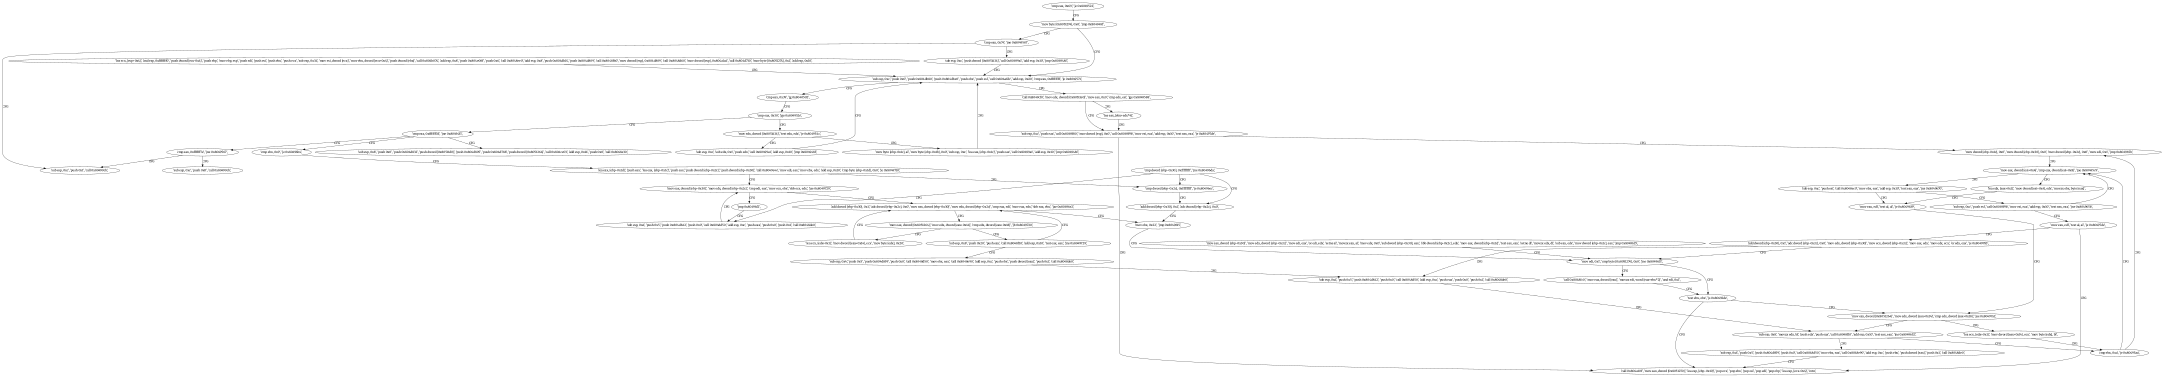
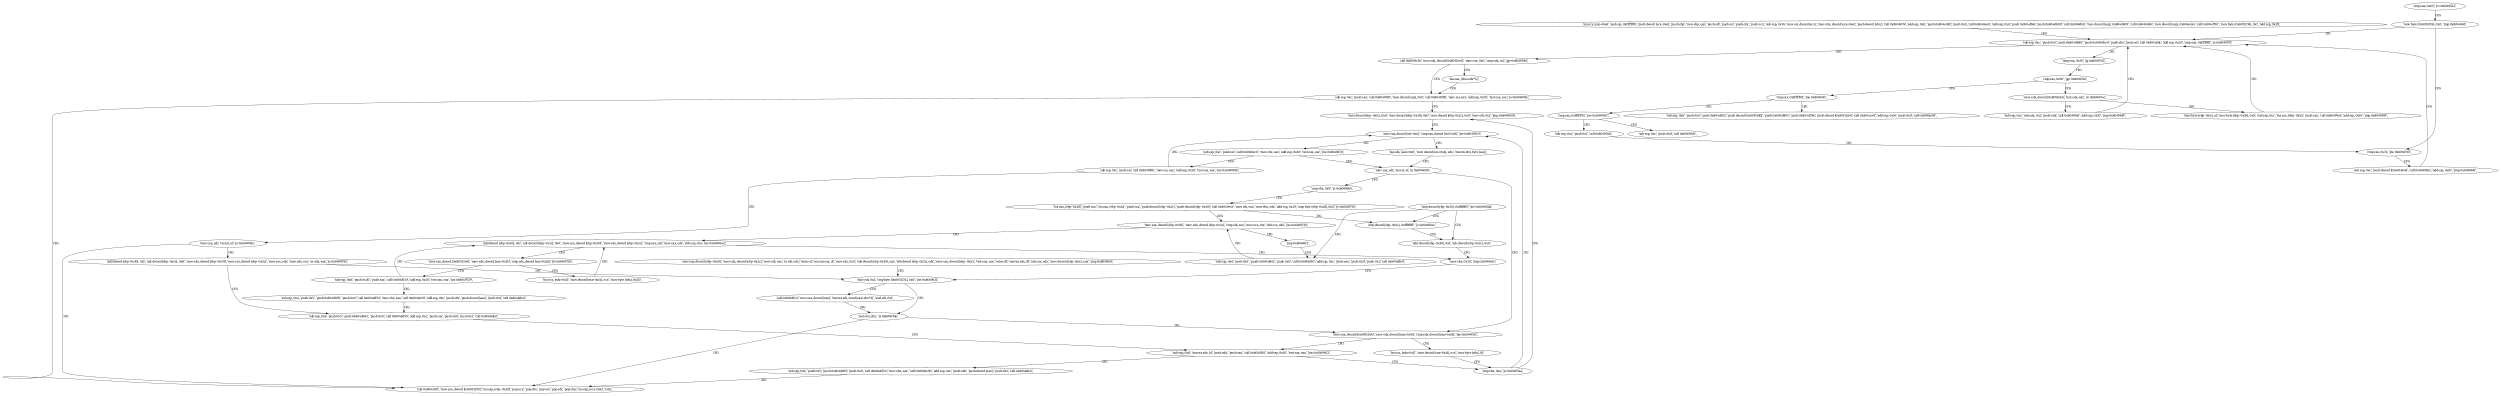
edge "'cmp eax, 0x74', 'jne 0x8049567'," -> "'sub esp, 0xc', 'push 0x1', 'call 0x80490cb',": reversed
node "'cmp eax, 0x39', 'jg 0x8040502',": label "'cmp eax, 0x39', 'jg 0x8040502'," -> "'cmp eax, 0x39', 'jg 0x8049502',"
edge "'cmp eax, 0xffffff7d', 'jne 0x80494f1'," -> "'cmp ebx, 0x9', 'je 0x80496b4',": now "'mov eax, edi', 'test al, al', 'je 0x8049639'," -> "'cmp ebx, 0x9', 'je 0x80496b4',"
node "'mov ebx, 0x22', 'jmp 0x8049615',": label "'mov ebx, 0x22', 'jmp 0x8049615'," -> "'mov ebx, 0x20', 'jmp 0x8049615',"
node "'test ebx, ebx', 'js 0x80492de',": label "'test ebx, ebx', 'js 0x80492de'," -> "'test ebx, ebx', 'js 0x80497de',"
